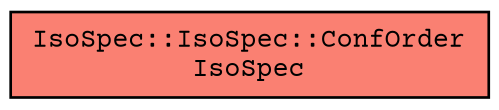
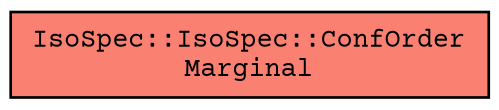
node "IsoSpec::IsoSpec::ConfOrder IsoSpec": label "IsoSpec::IsoSpec::ConfOrder IsoSpec" -> "IsoSpec::IsoSpec::ConfOrder Marginal"
